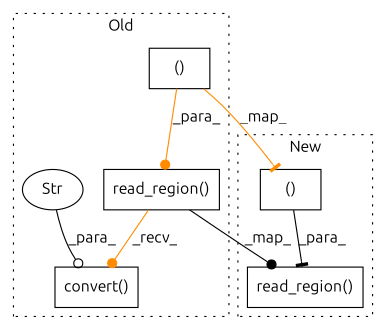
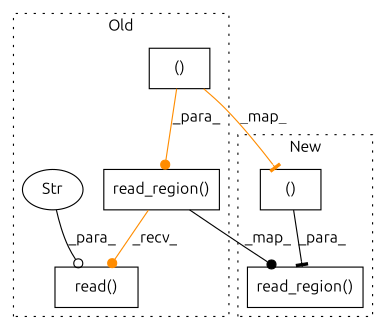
node "convert()": label "convert()" -> "read()"
